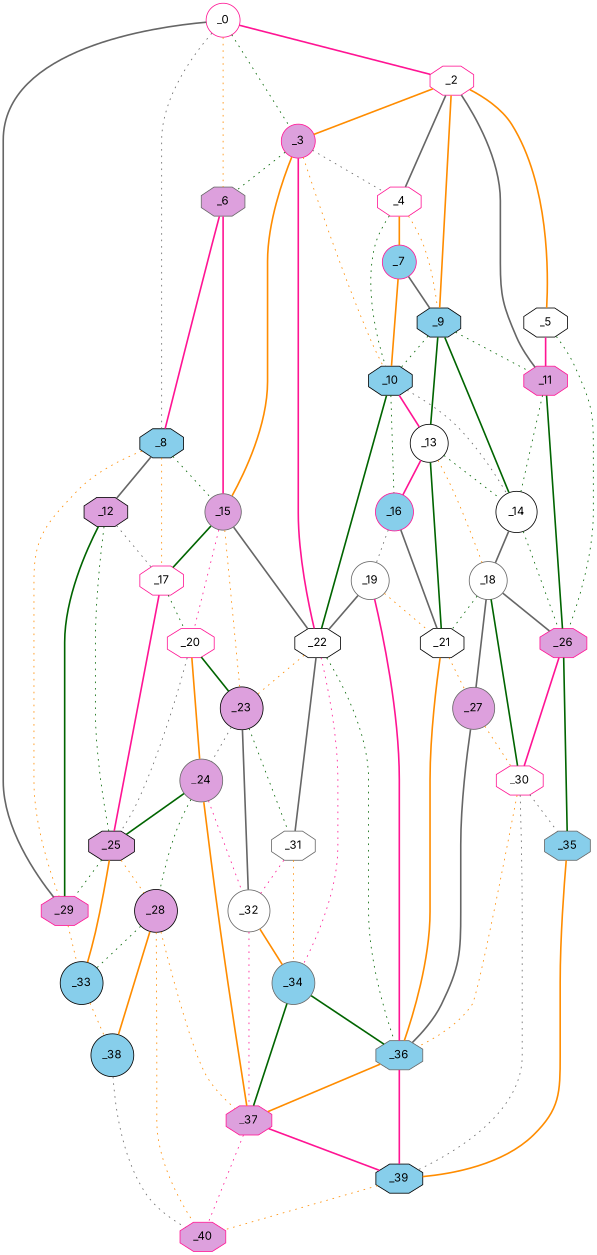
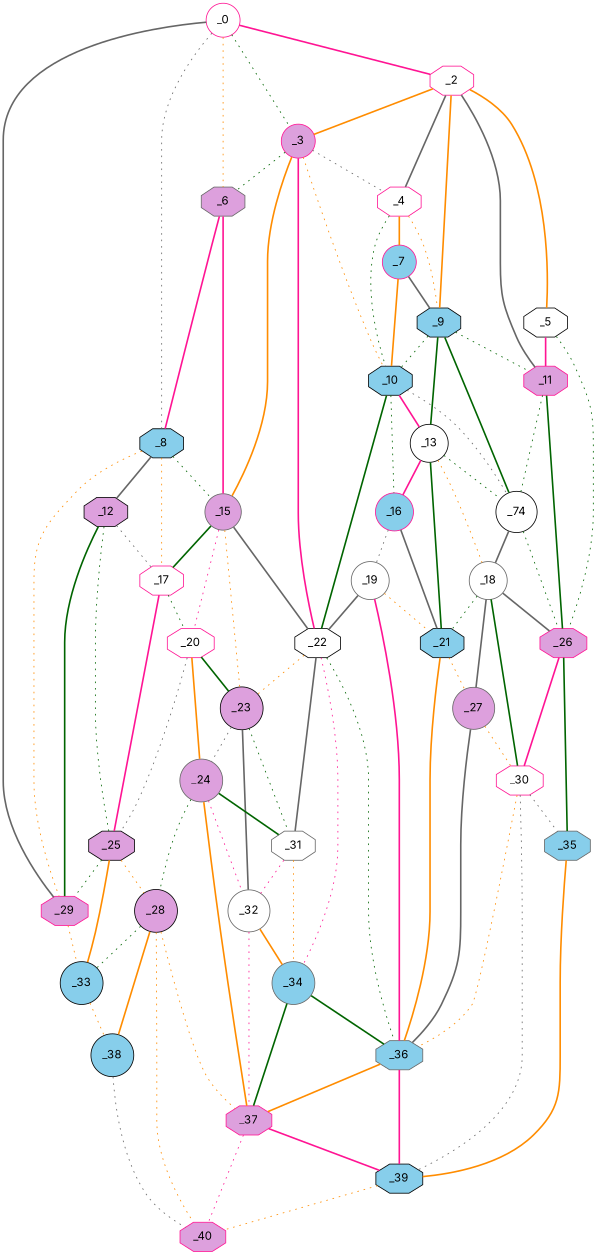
node "_14": label "_14" -> "_74"
node "_21": fillcolor white -> skyblue
edge "_24" -- "_25": now "_24" -- "_31"
